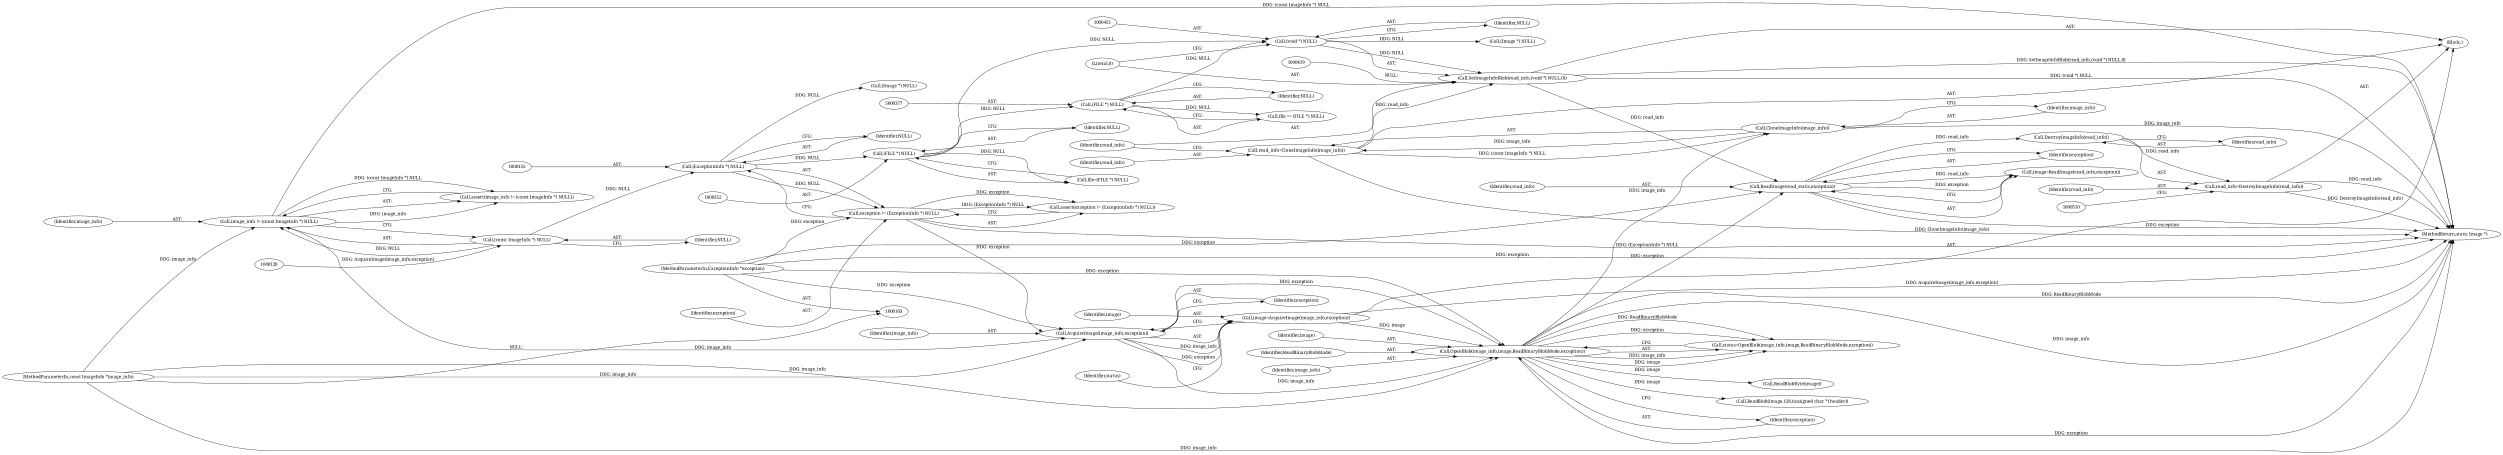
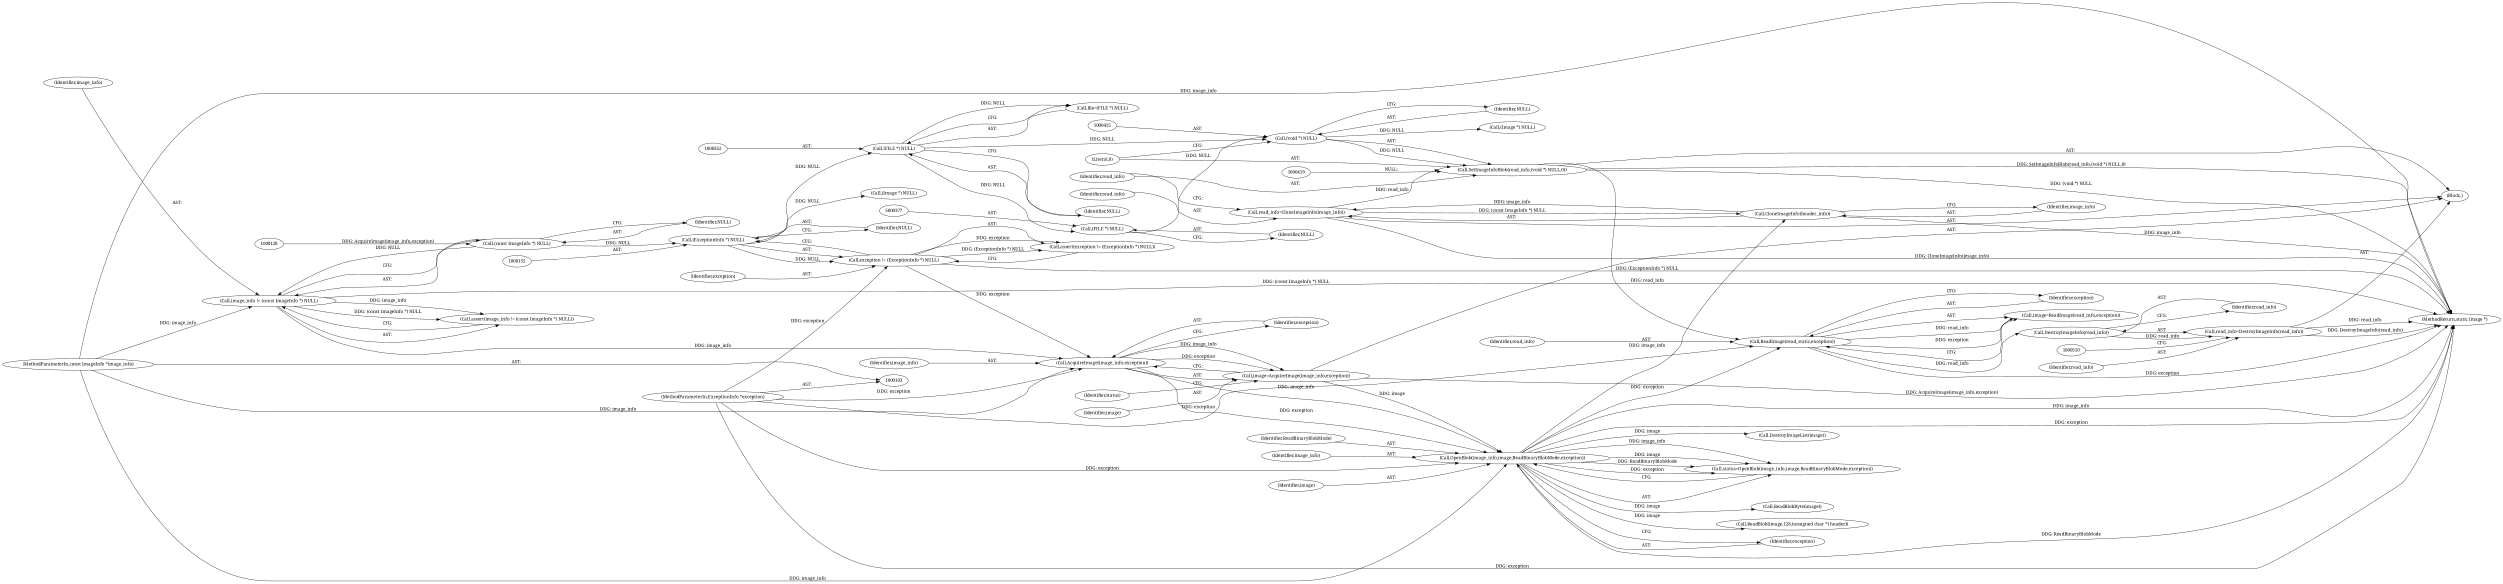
node "(Call,file == (FILE *) NULL)": removed
node "(Call,CloneImageInfo(image_info))": label "(Call,CloneImageInfo(image_info))" -> "(Call,CloneImageInfo(header_info))"
edge "(MethodParameterIn,const ImageInfo *image_info)" -> "1000103": label "NULL: " -> "AST: "
node "(Call,DestroyImageList(image))": added
